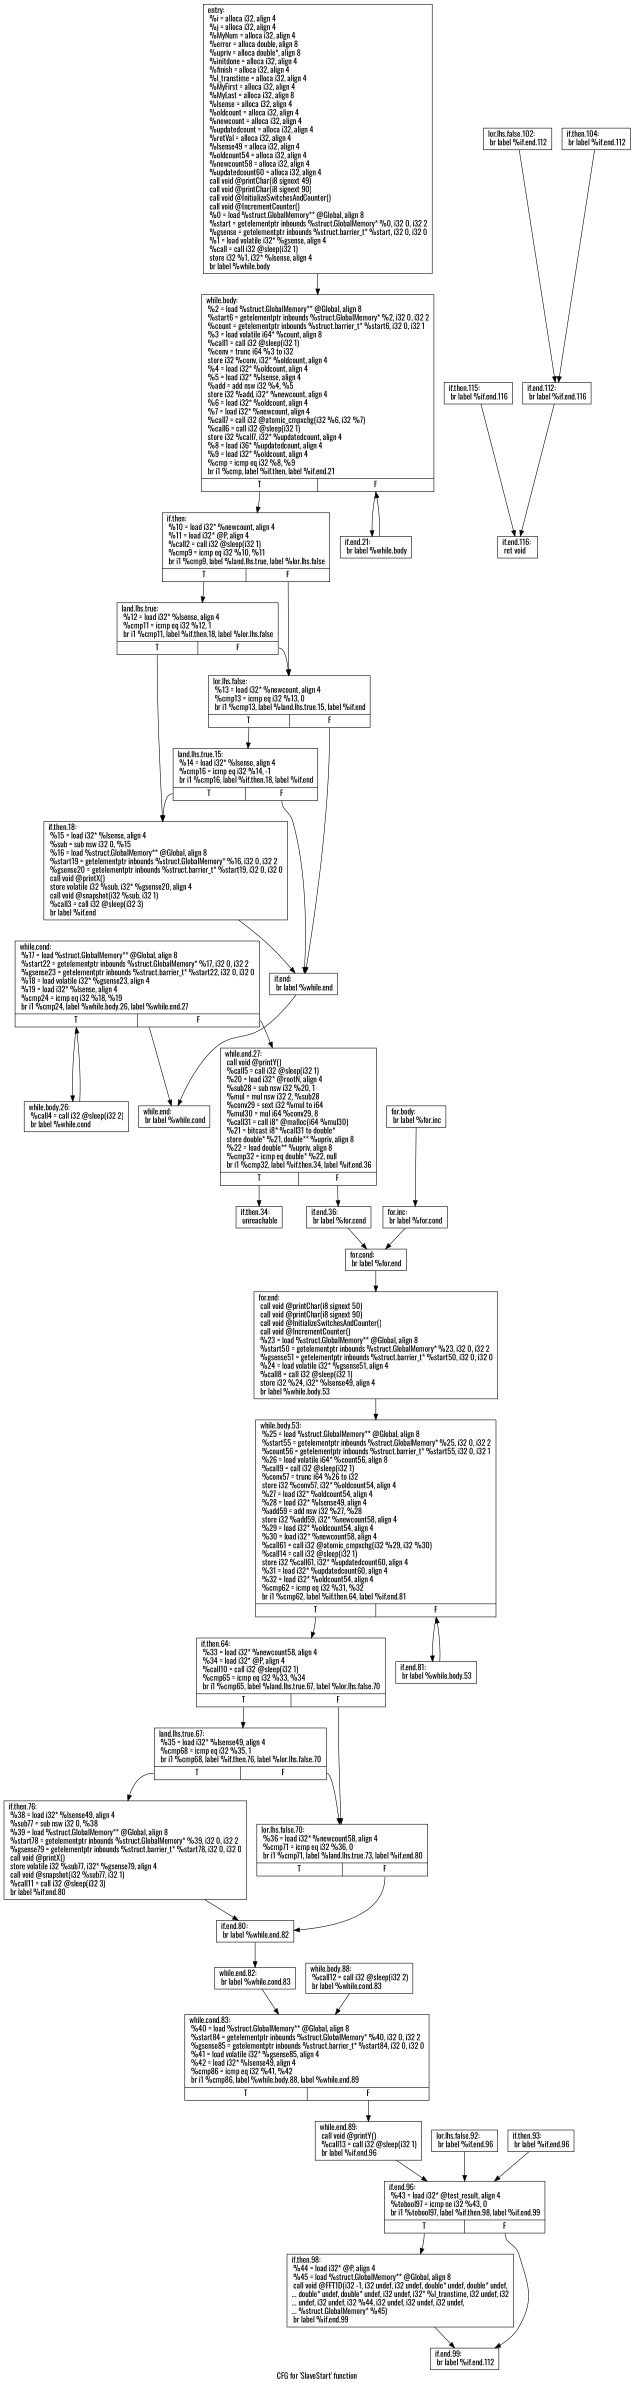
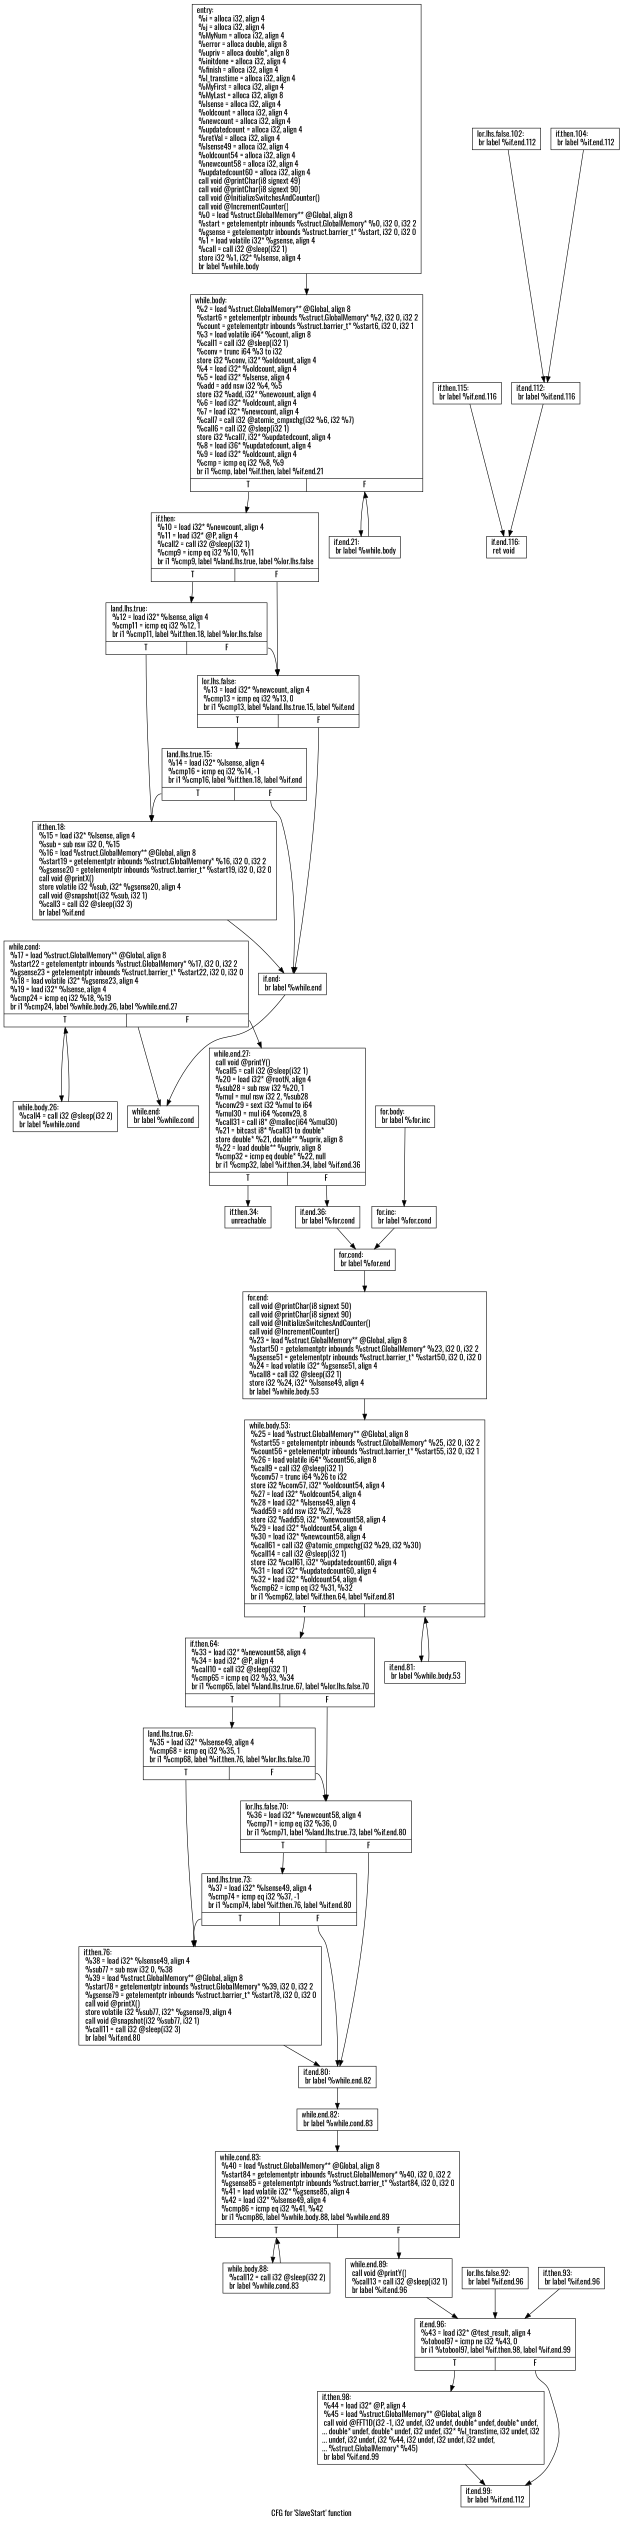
node "land.lhs.true.73:": added
edge "while.cond.83:" -> "while.body.88:": added
